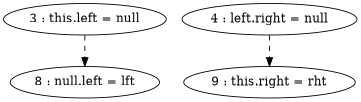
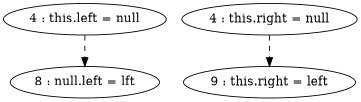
node "3 : this.left = null": label "3 : this.left = null" -> "4 : this.left = null"
node "4 : left.right = null": label "4 : left.right = null" -> "4 : this.right = null"
node "9 : this.right = rht": label "9 : this.right = rht" -> "9 : this.right = left"
